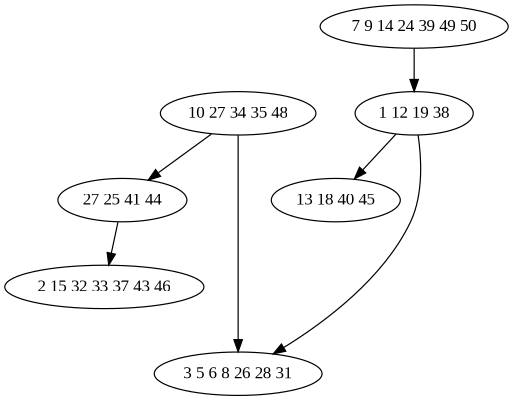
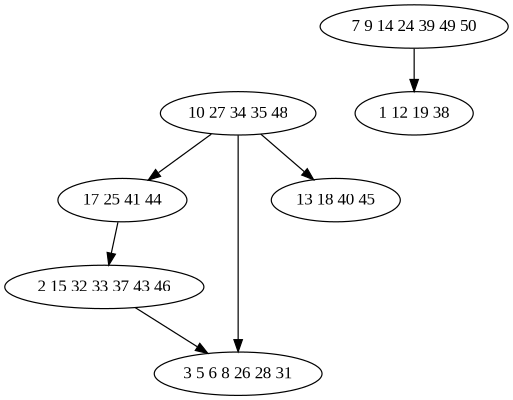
edge "1 12 19 38" -> "13 18 40 45": now "10 27 34 35 48" -> "13 18 40 45"
node "27 25 41 44": label "27 25 41 44" -> "17 25 41 44"
edge "1 12 19 38" -> "3 5 6 8 26 28 31": now "2 15 32 33 37 43 46" -> "3 5 6 8 26 28 31"
